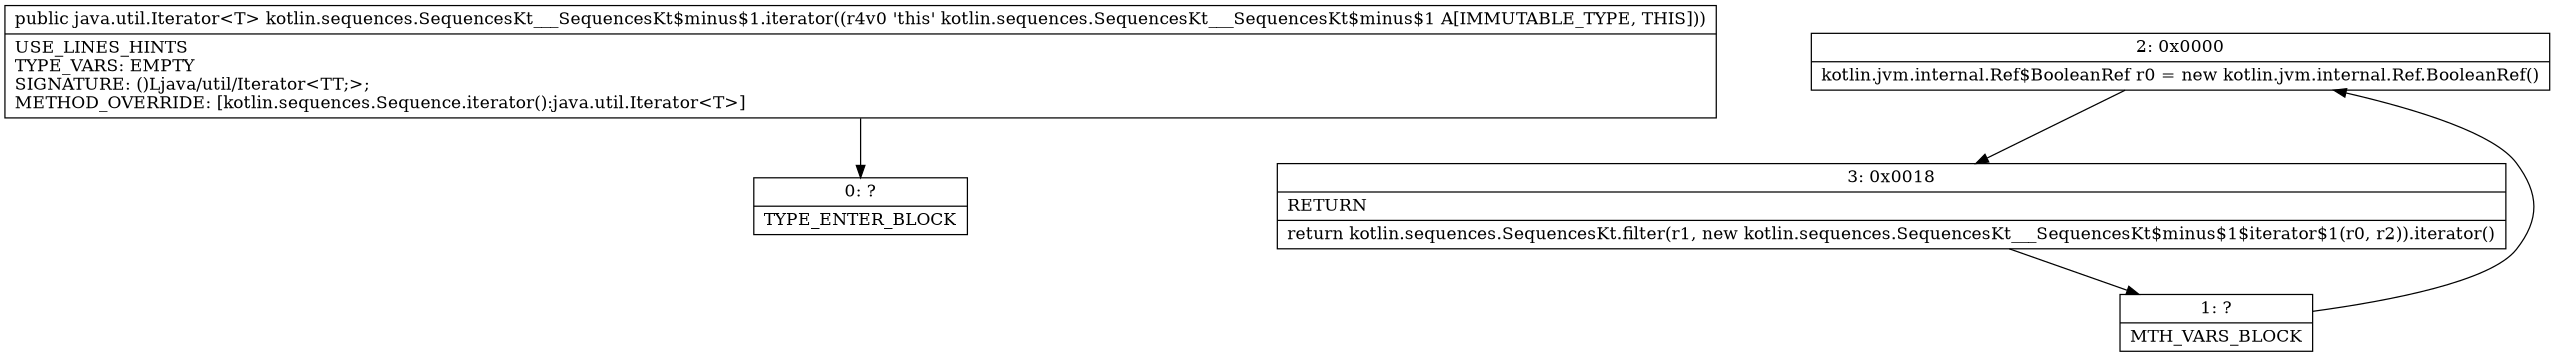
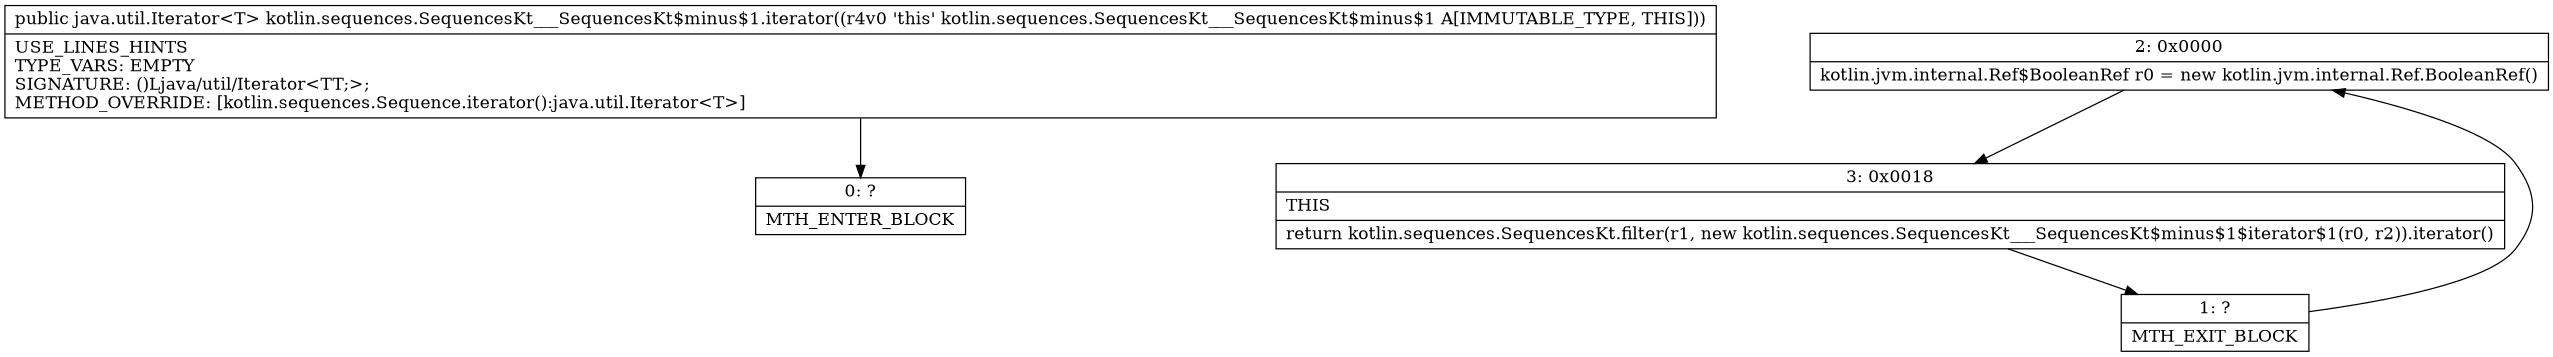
node "3: 0x0018": text "RETURN" -> "THIS"
node "0: ?": text "TYPE_ENTER_BLOCK" -> "MTH_ENTER_BLOCK"
node "1: ?": text "MTH_VARS_BLOCK" -> "MTH_EXIT_BLOCK"
